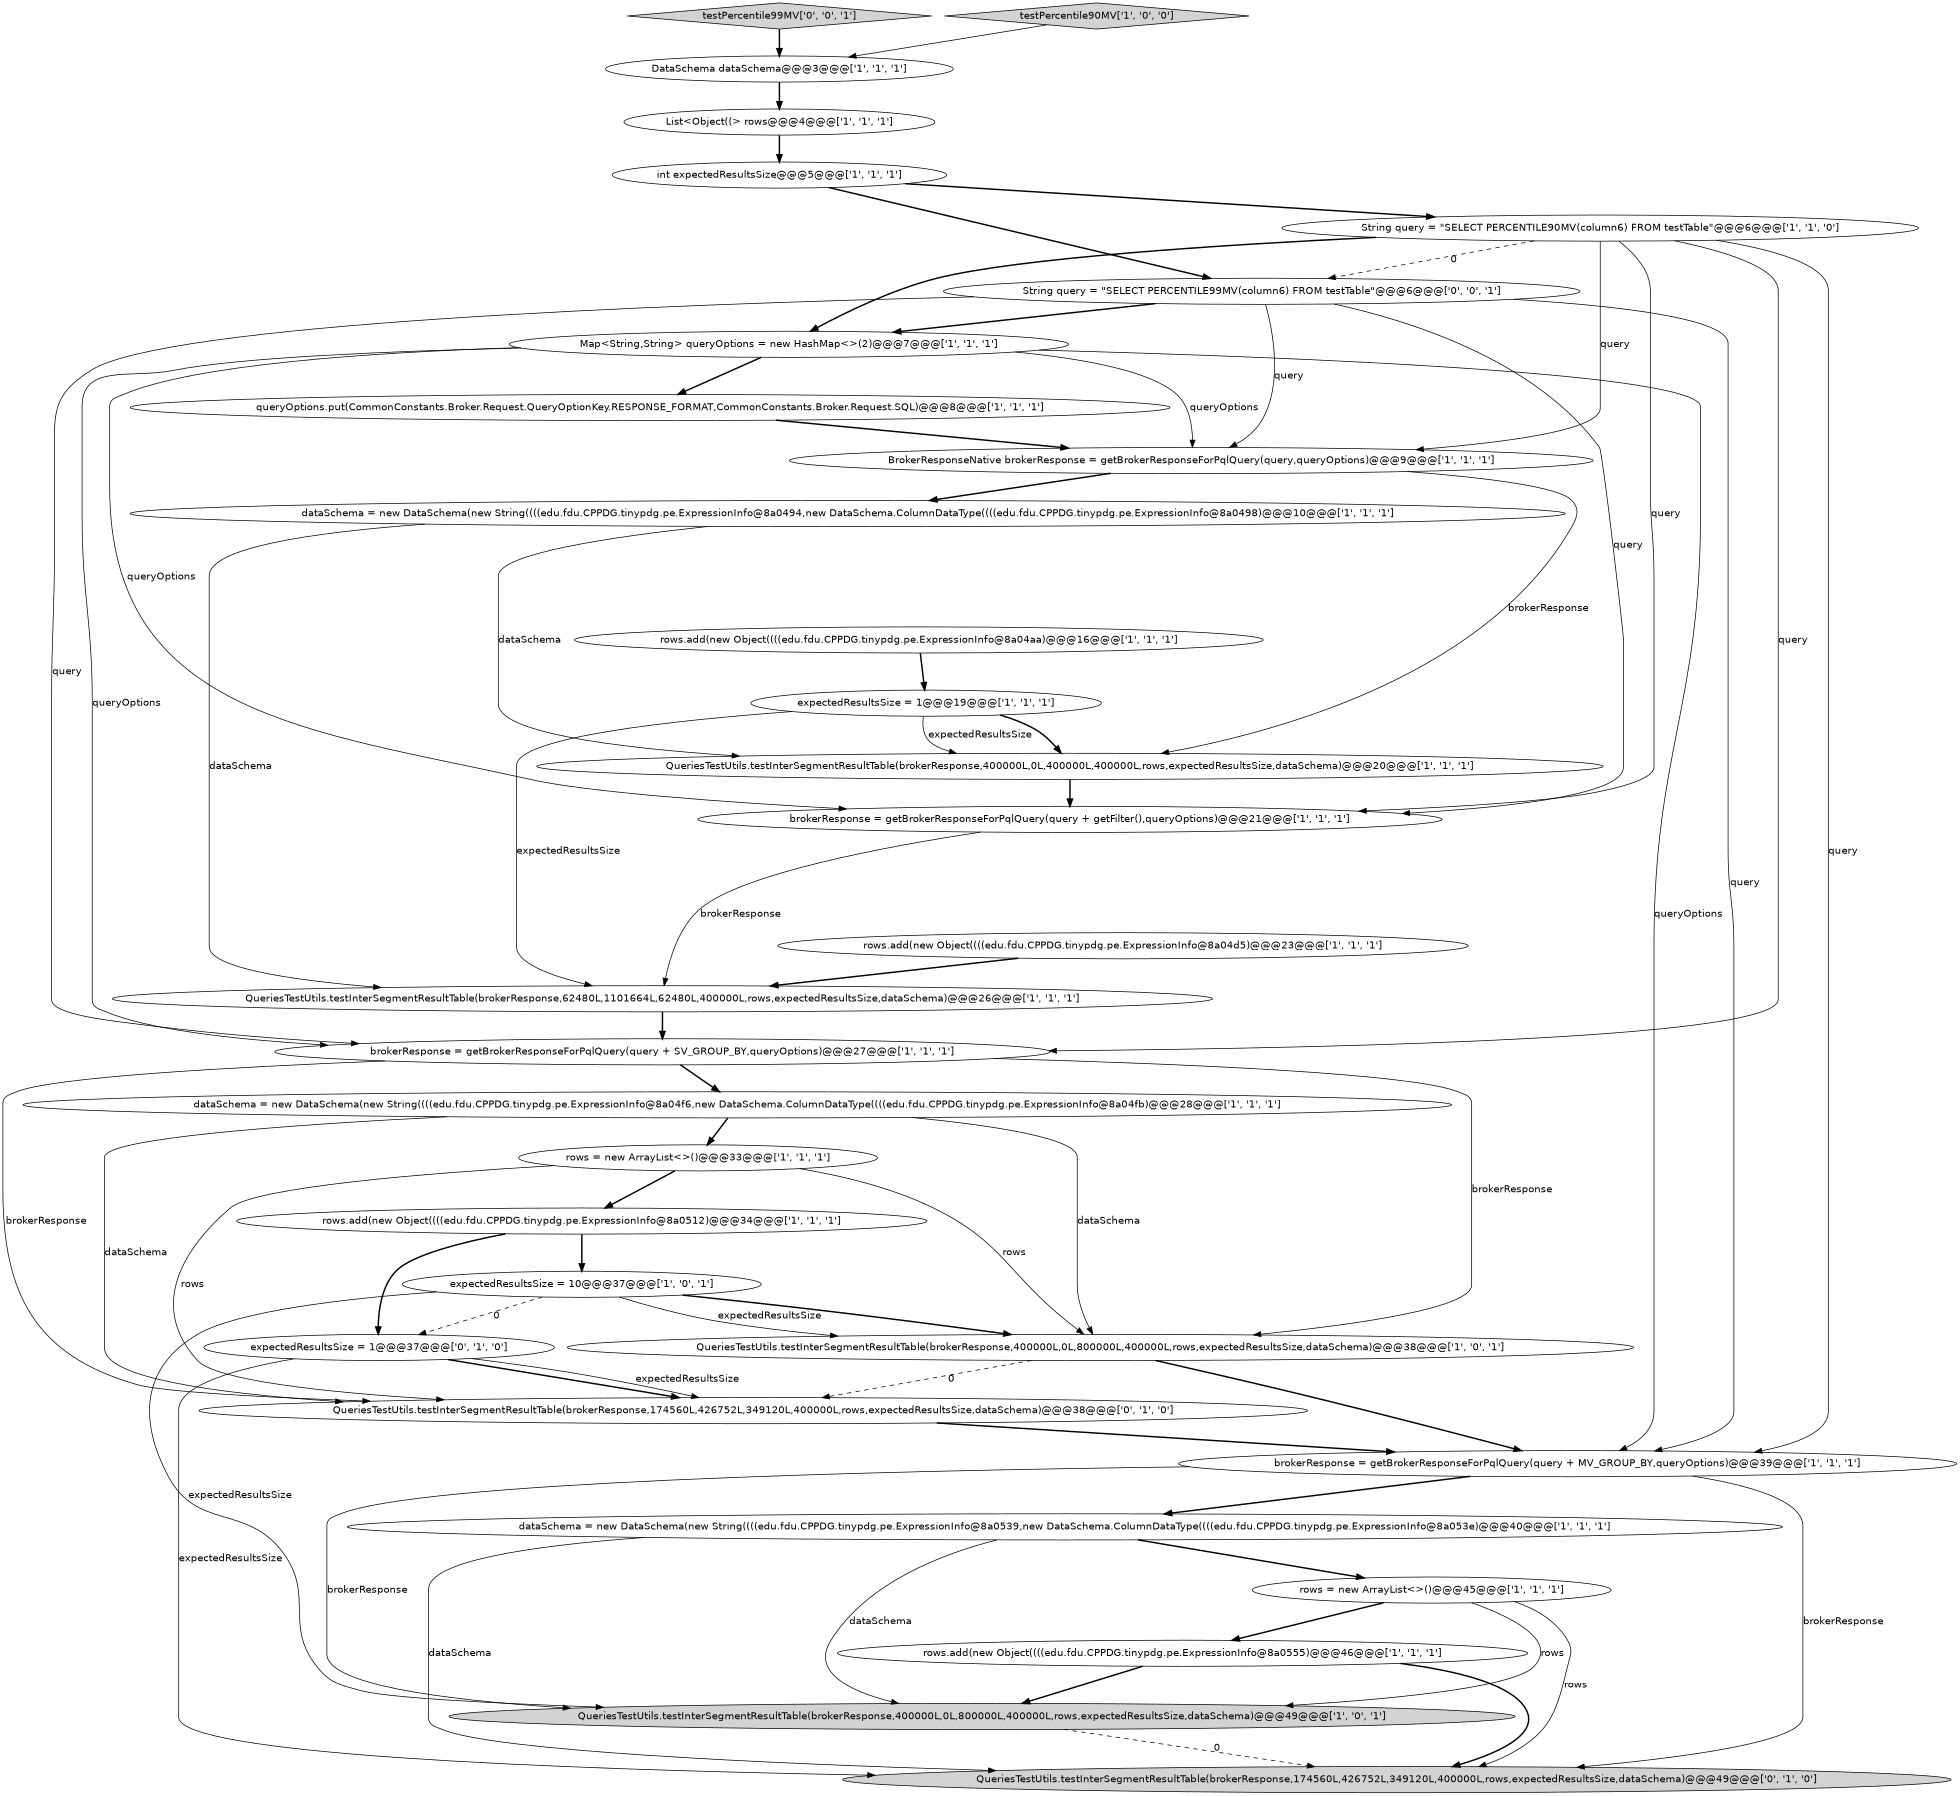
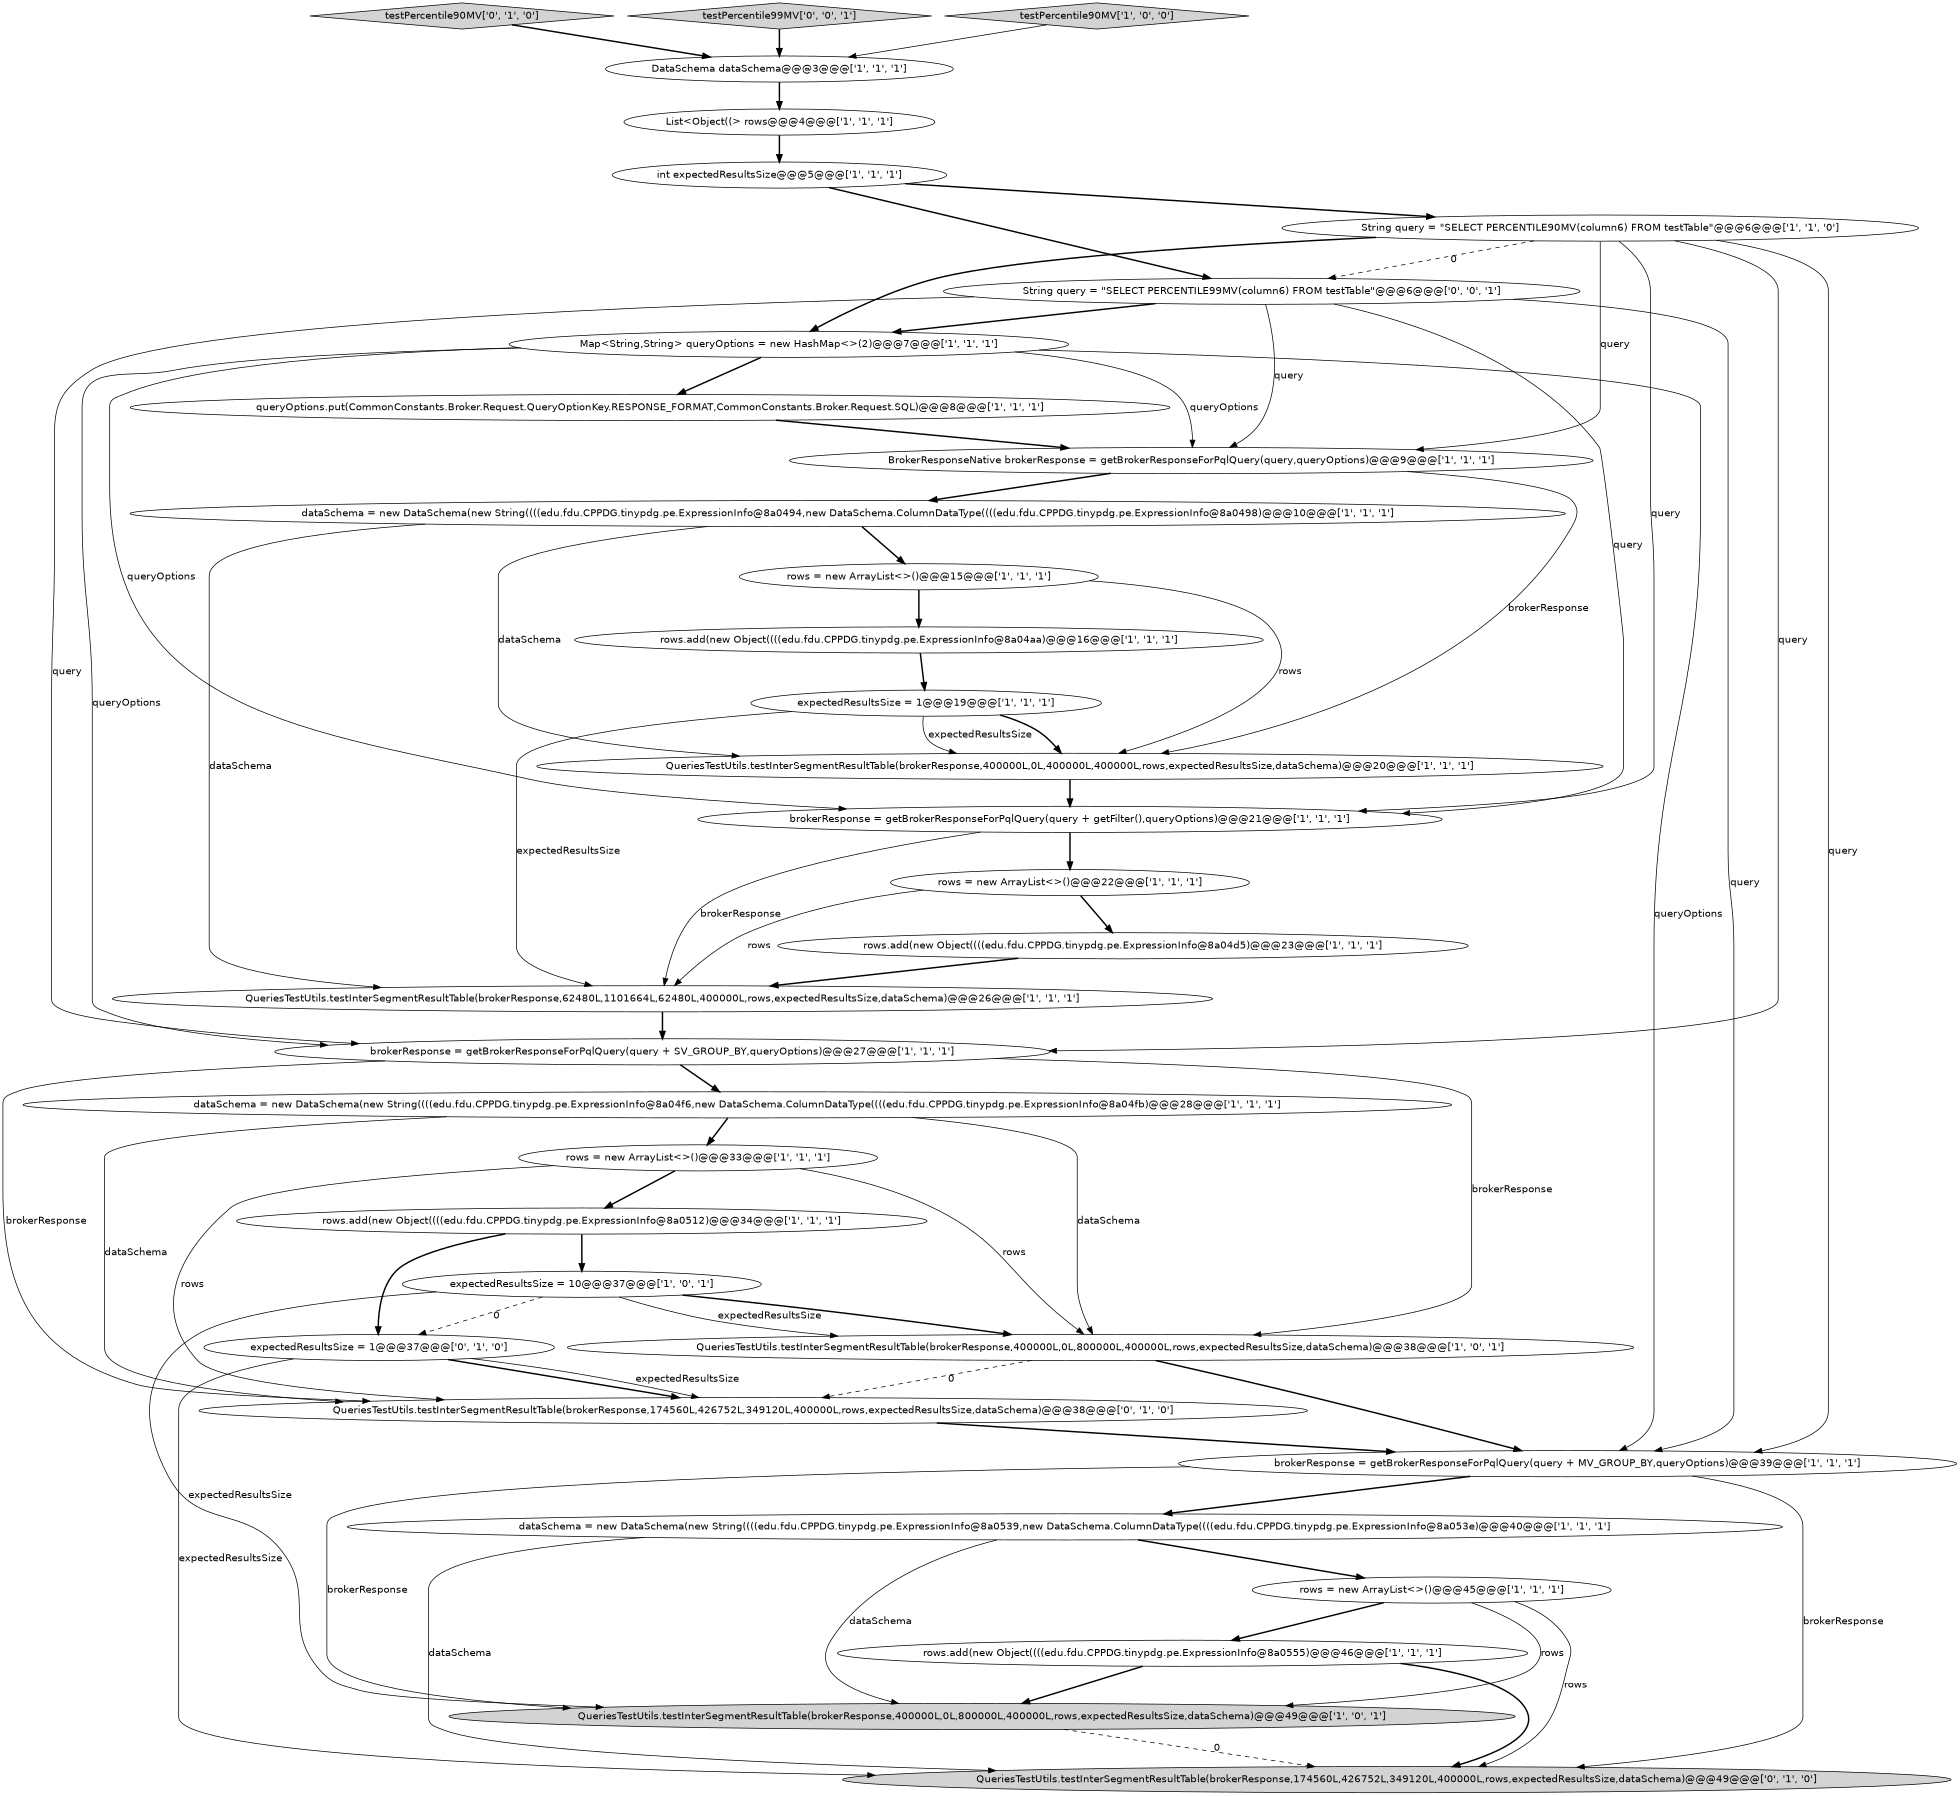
node "testPercentile90MV['0', '1', '0']": added
node "rows = new ArrayList<>()@@@15@@@['1', '1', '1']": added
node "rows = new ArrayList<>()@@@22@@@['1', '1', '1']": added
